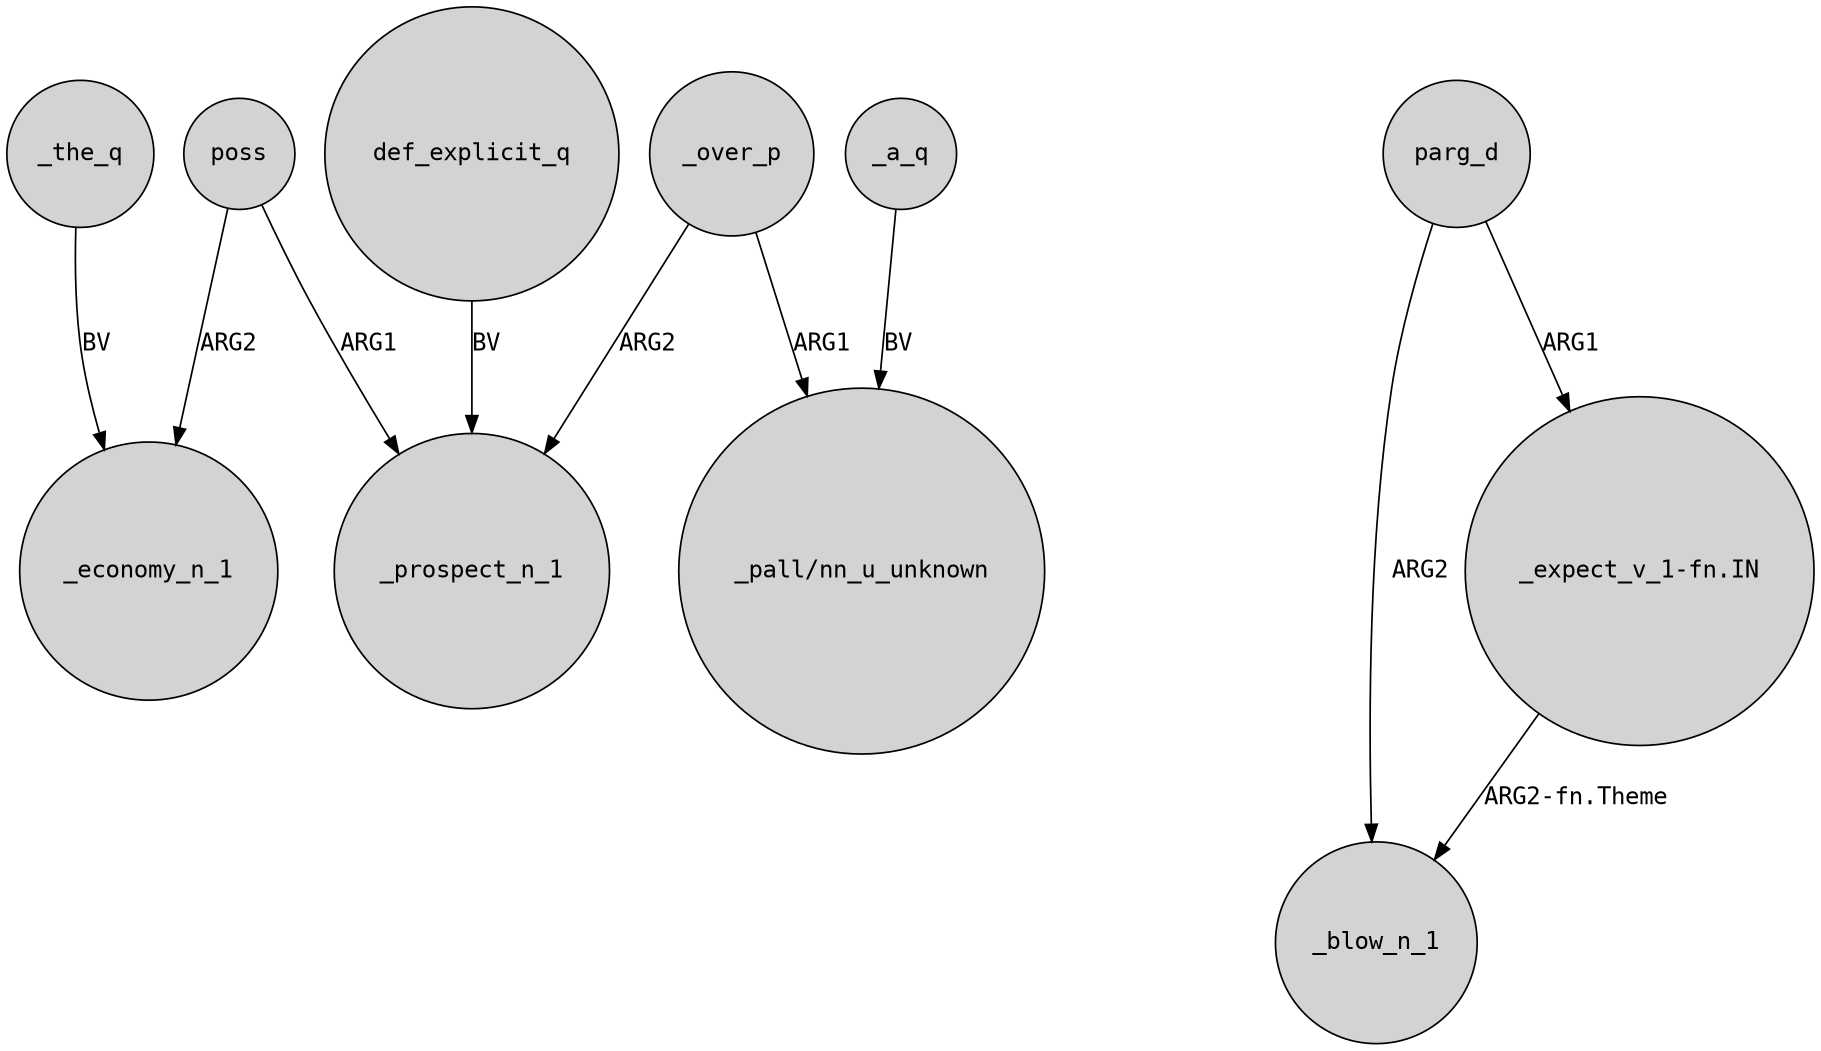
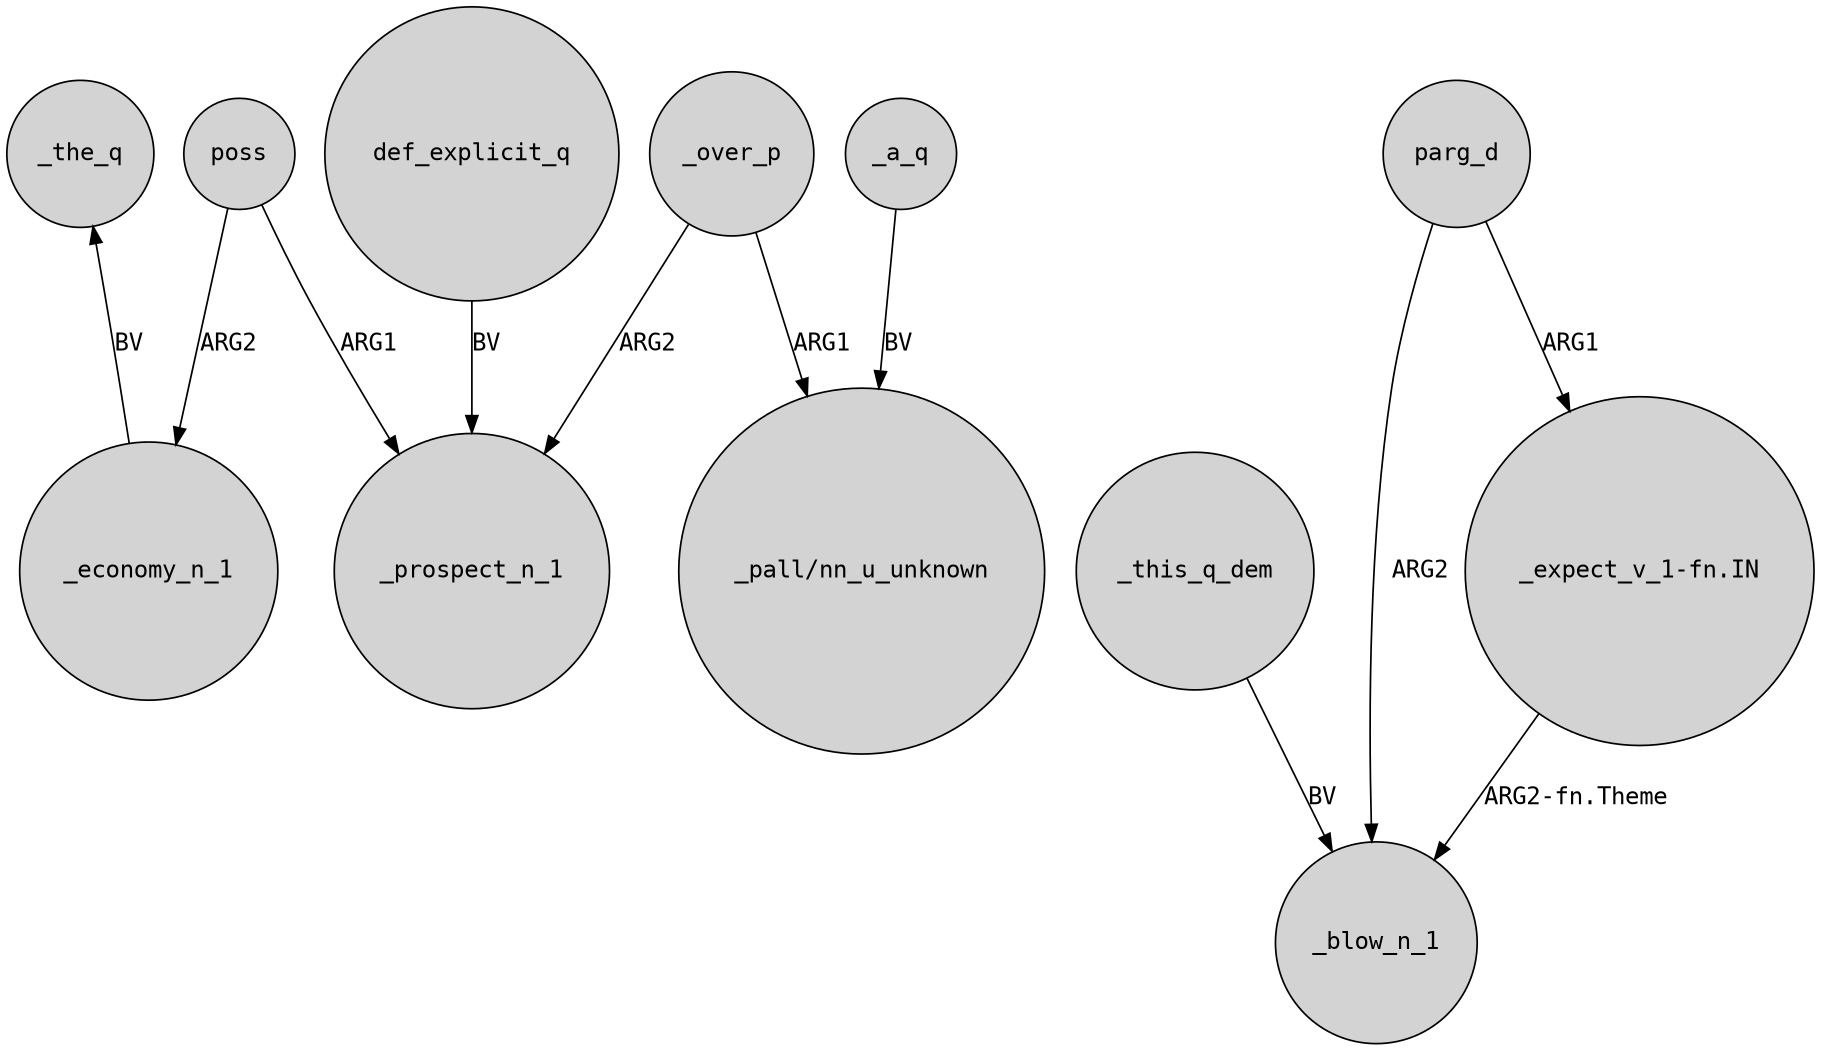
edge "_the_q" -> "_economy_n_1": reversed
node "_this_q_dem": added
